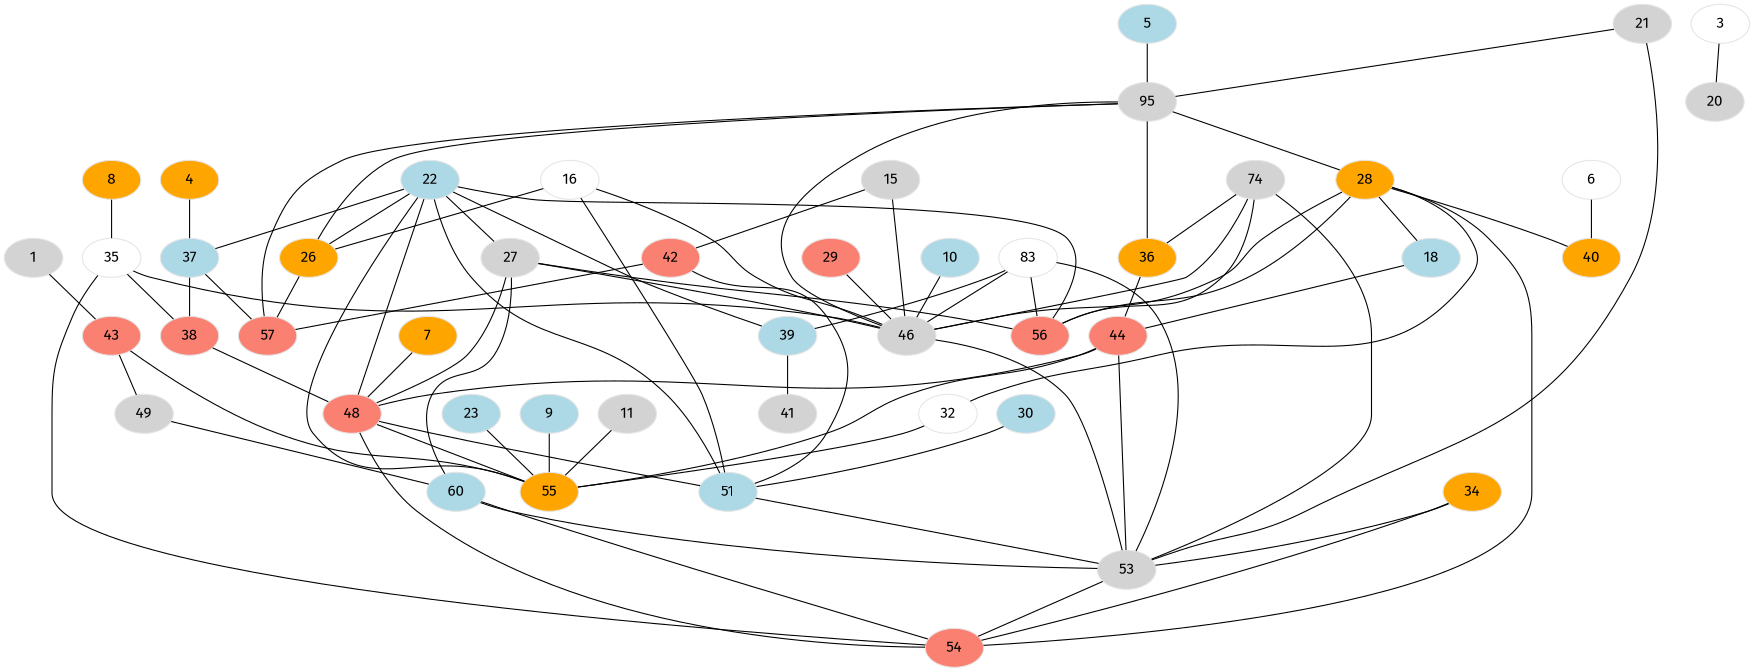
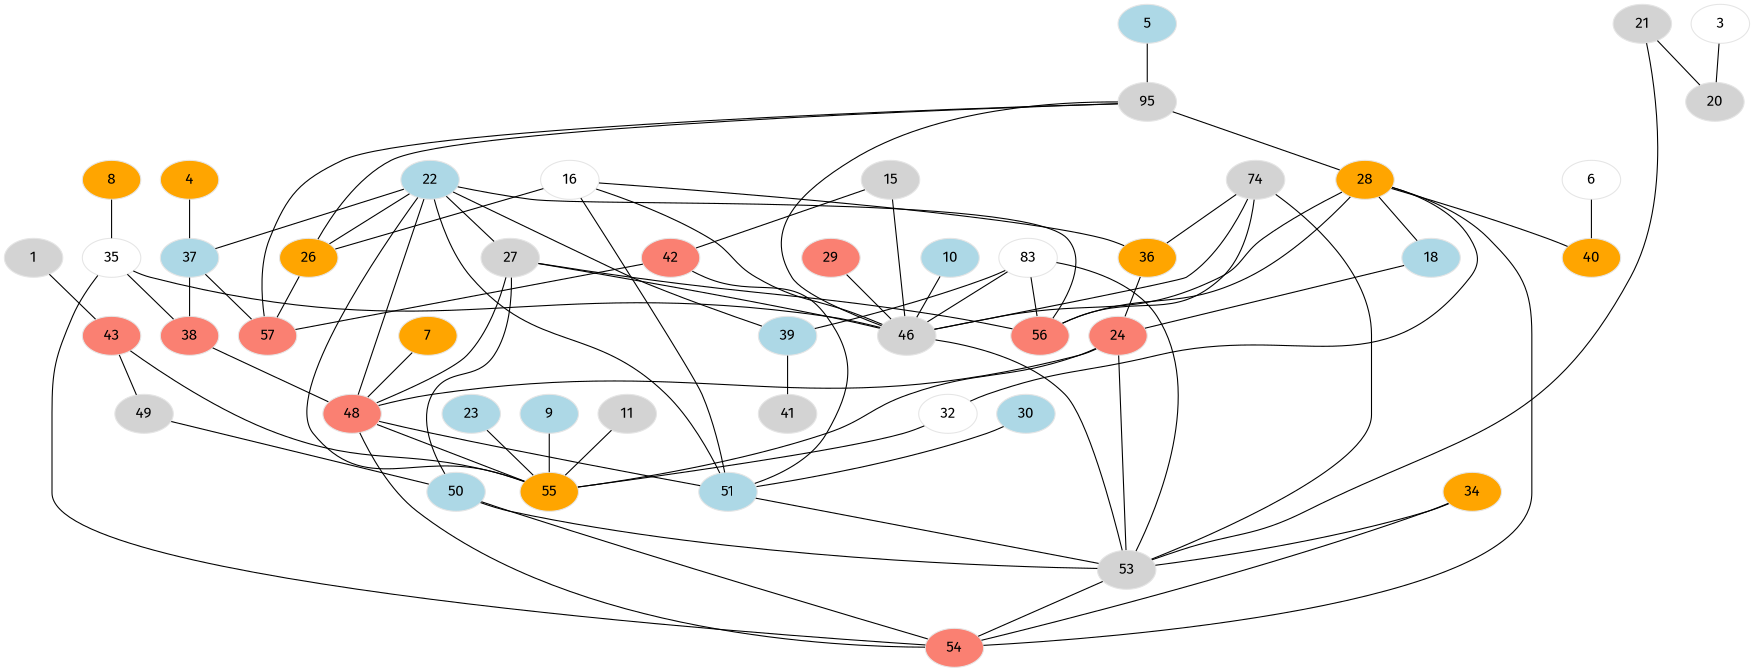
edge "21" -- "95": now "21" -- "20"
edge "95" -- "36": now "16" -- "36"
node "44": label "44" -> "24"
node "60": label "60" -> "50"
